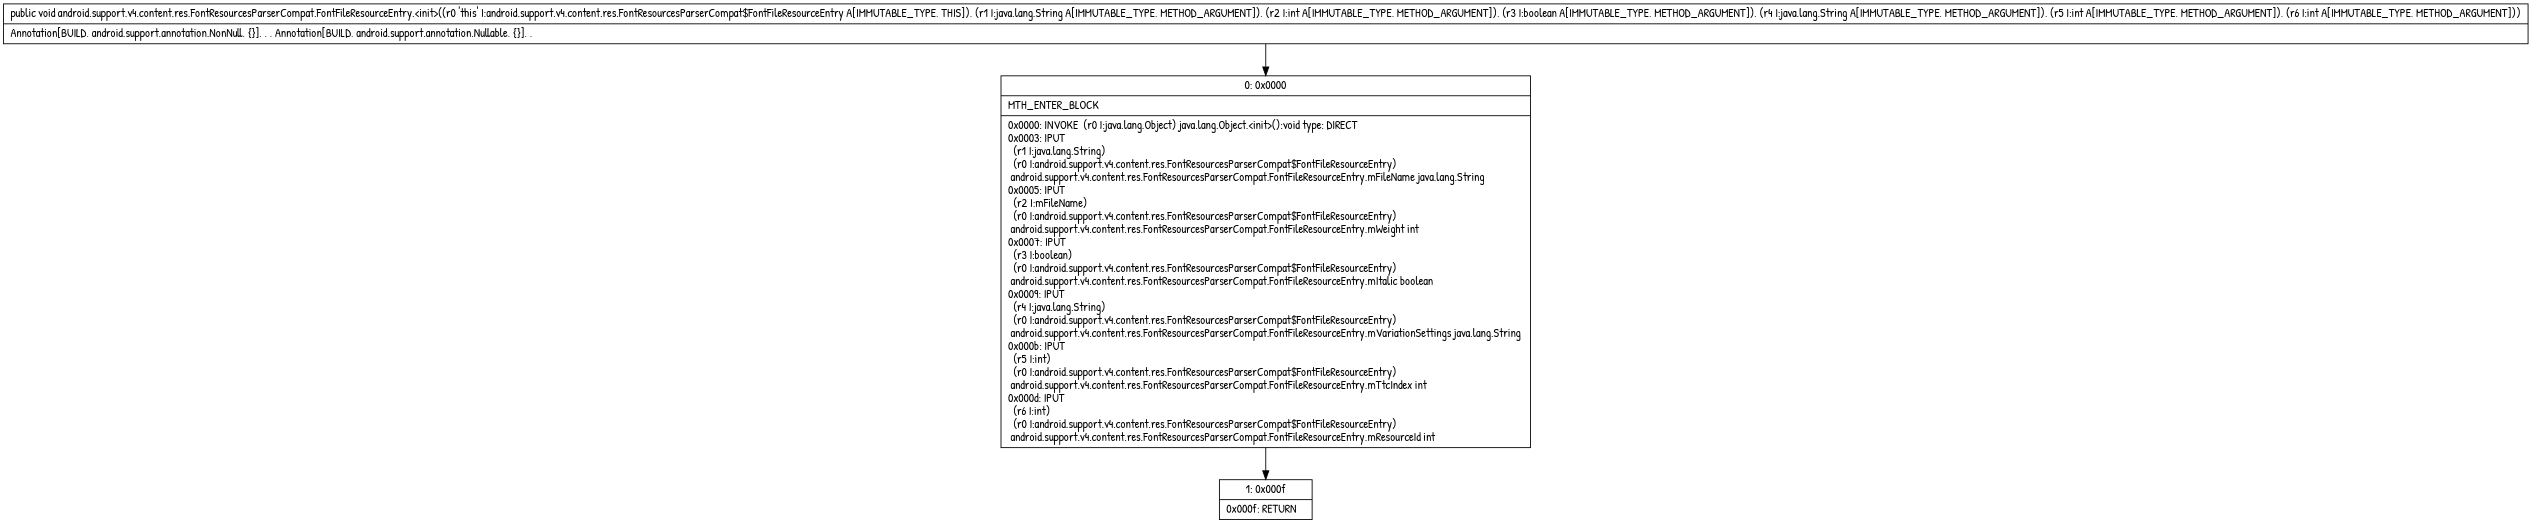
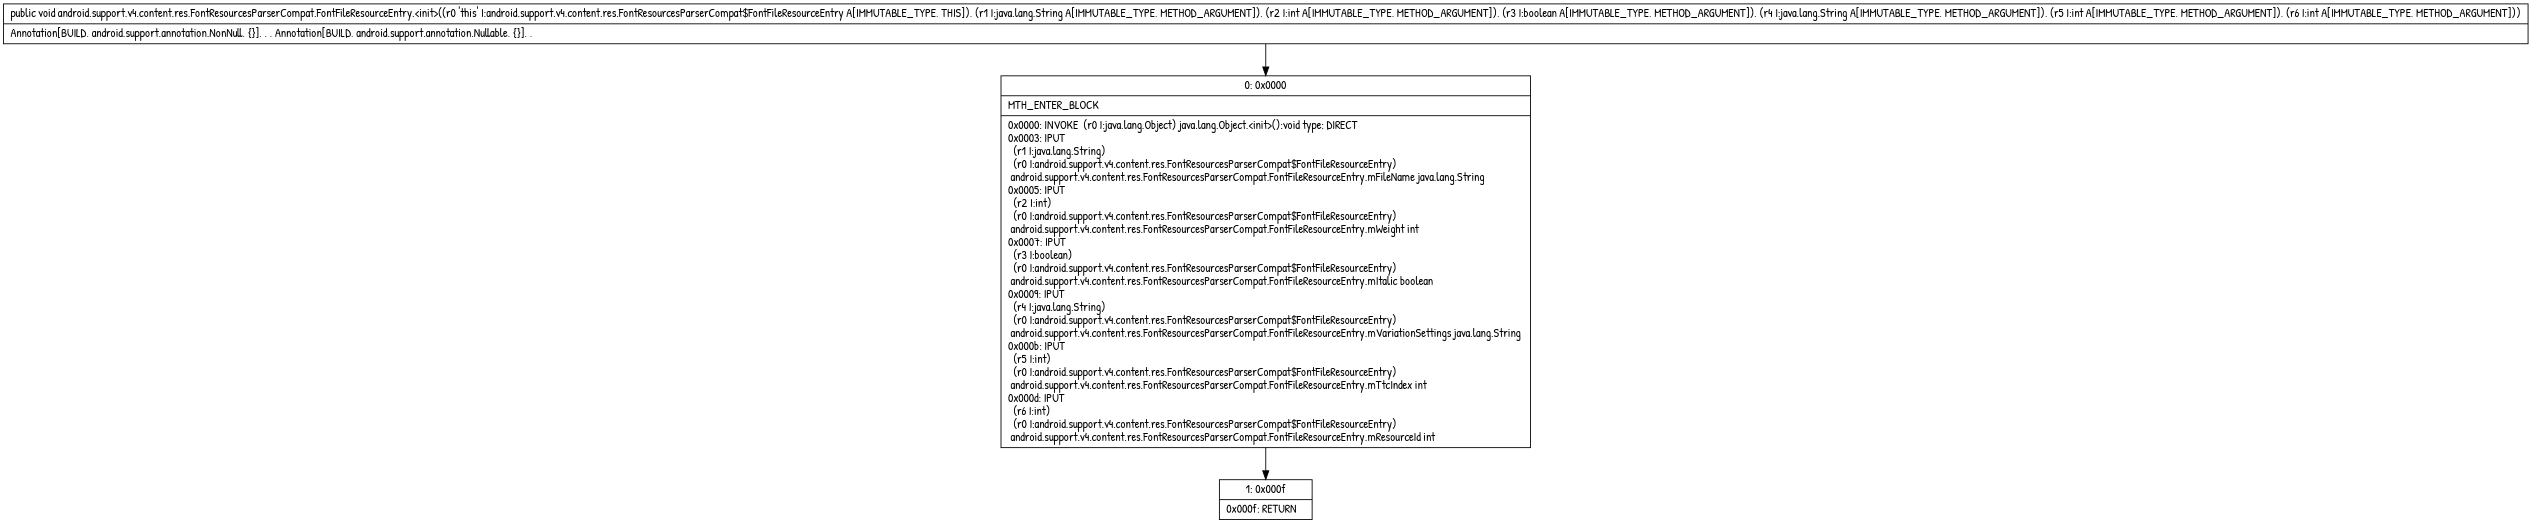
node "0: 0x0000": text "(r2 I:mFileName)" -> "(r2 I:int)"
